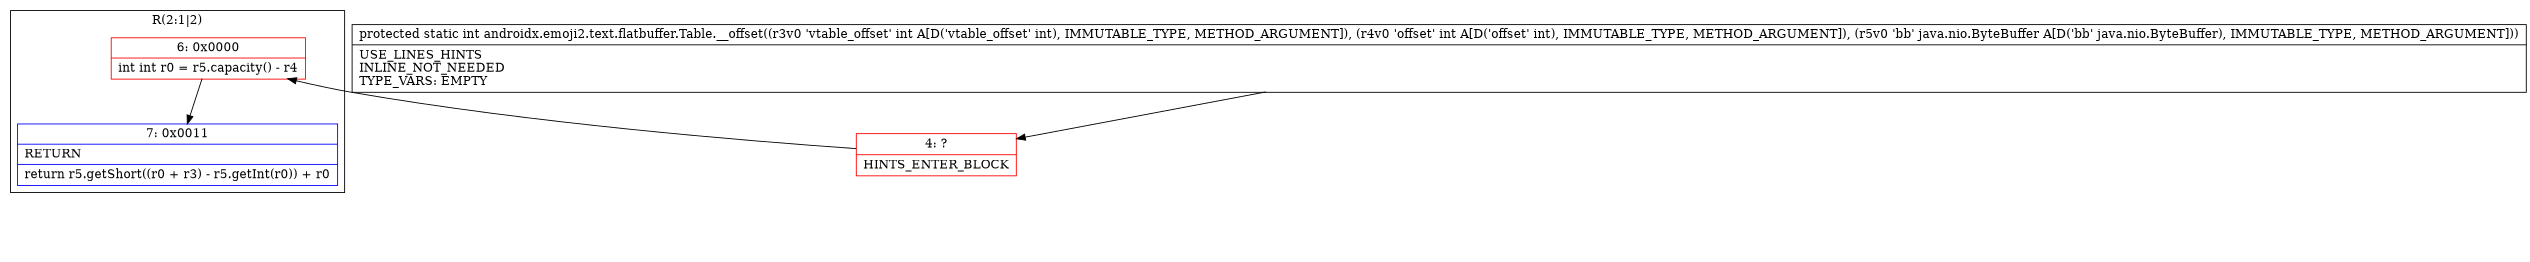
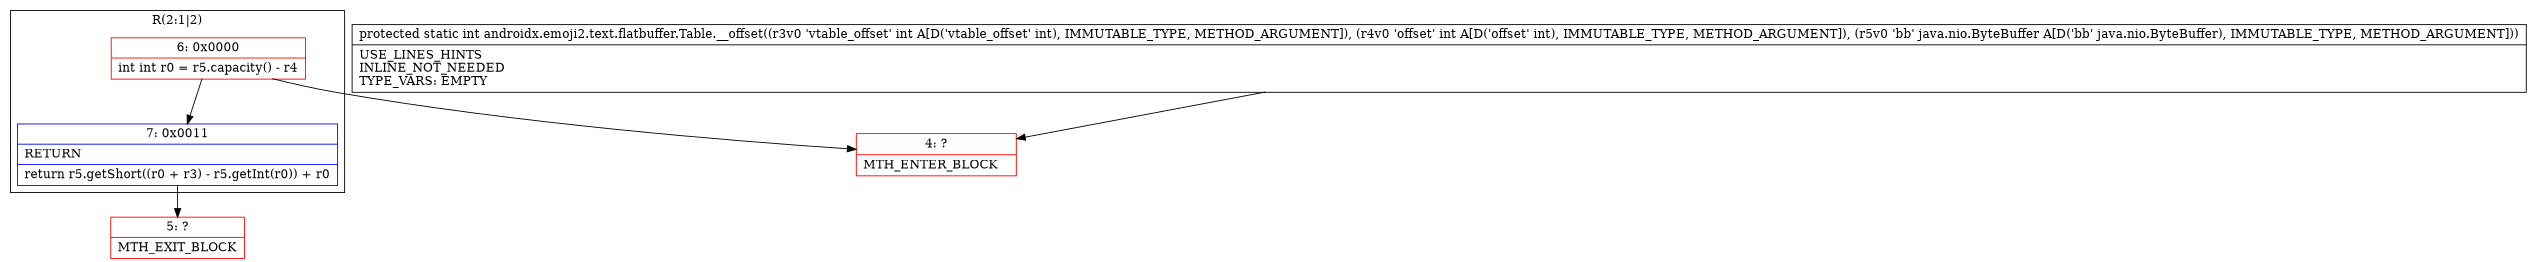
edge "4: ?" -> "6: 0x0000": reversed
node "4: ?": text "HINTS_ENTER_BLOCK" -> "MTH_ENTER_BLOCK"
node "5: ?": added
